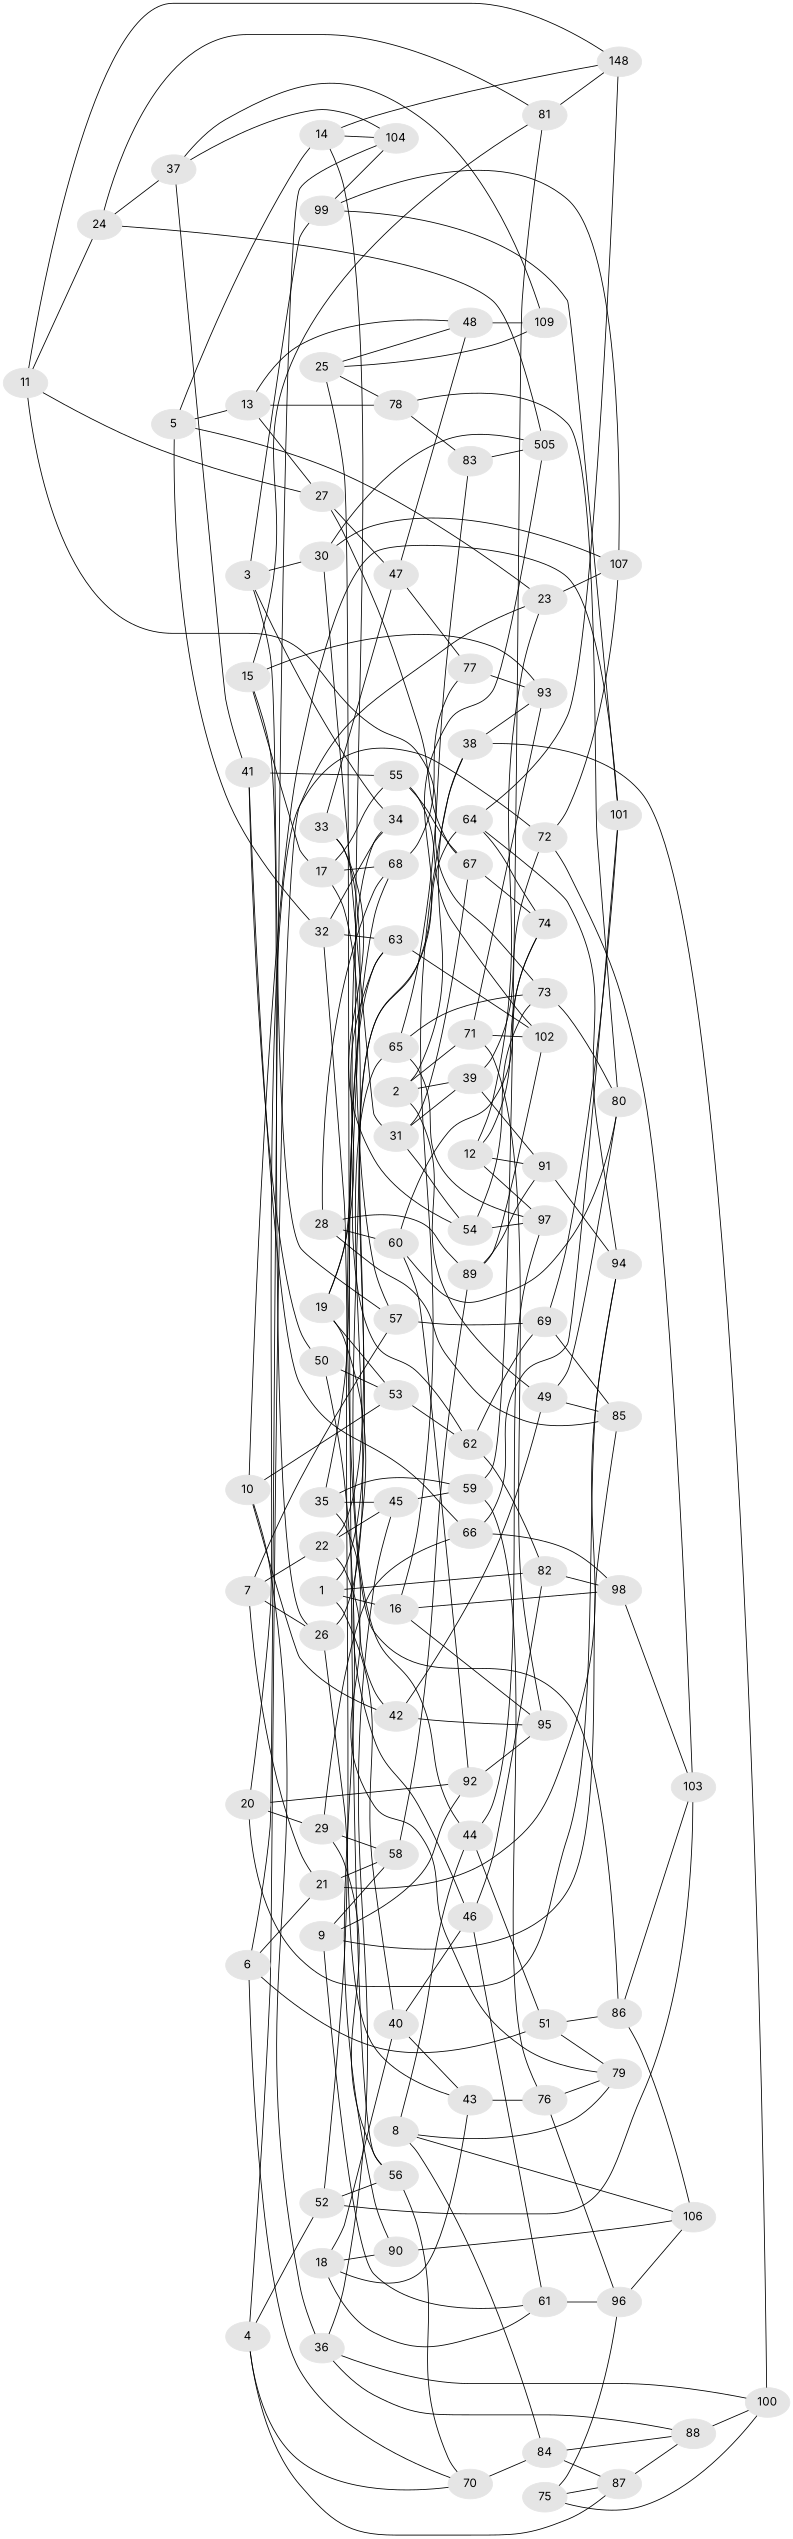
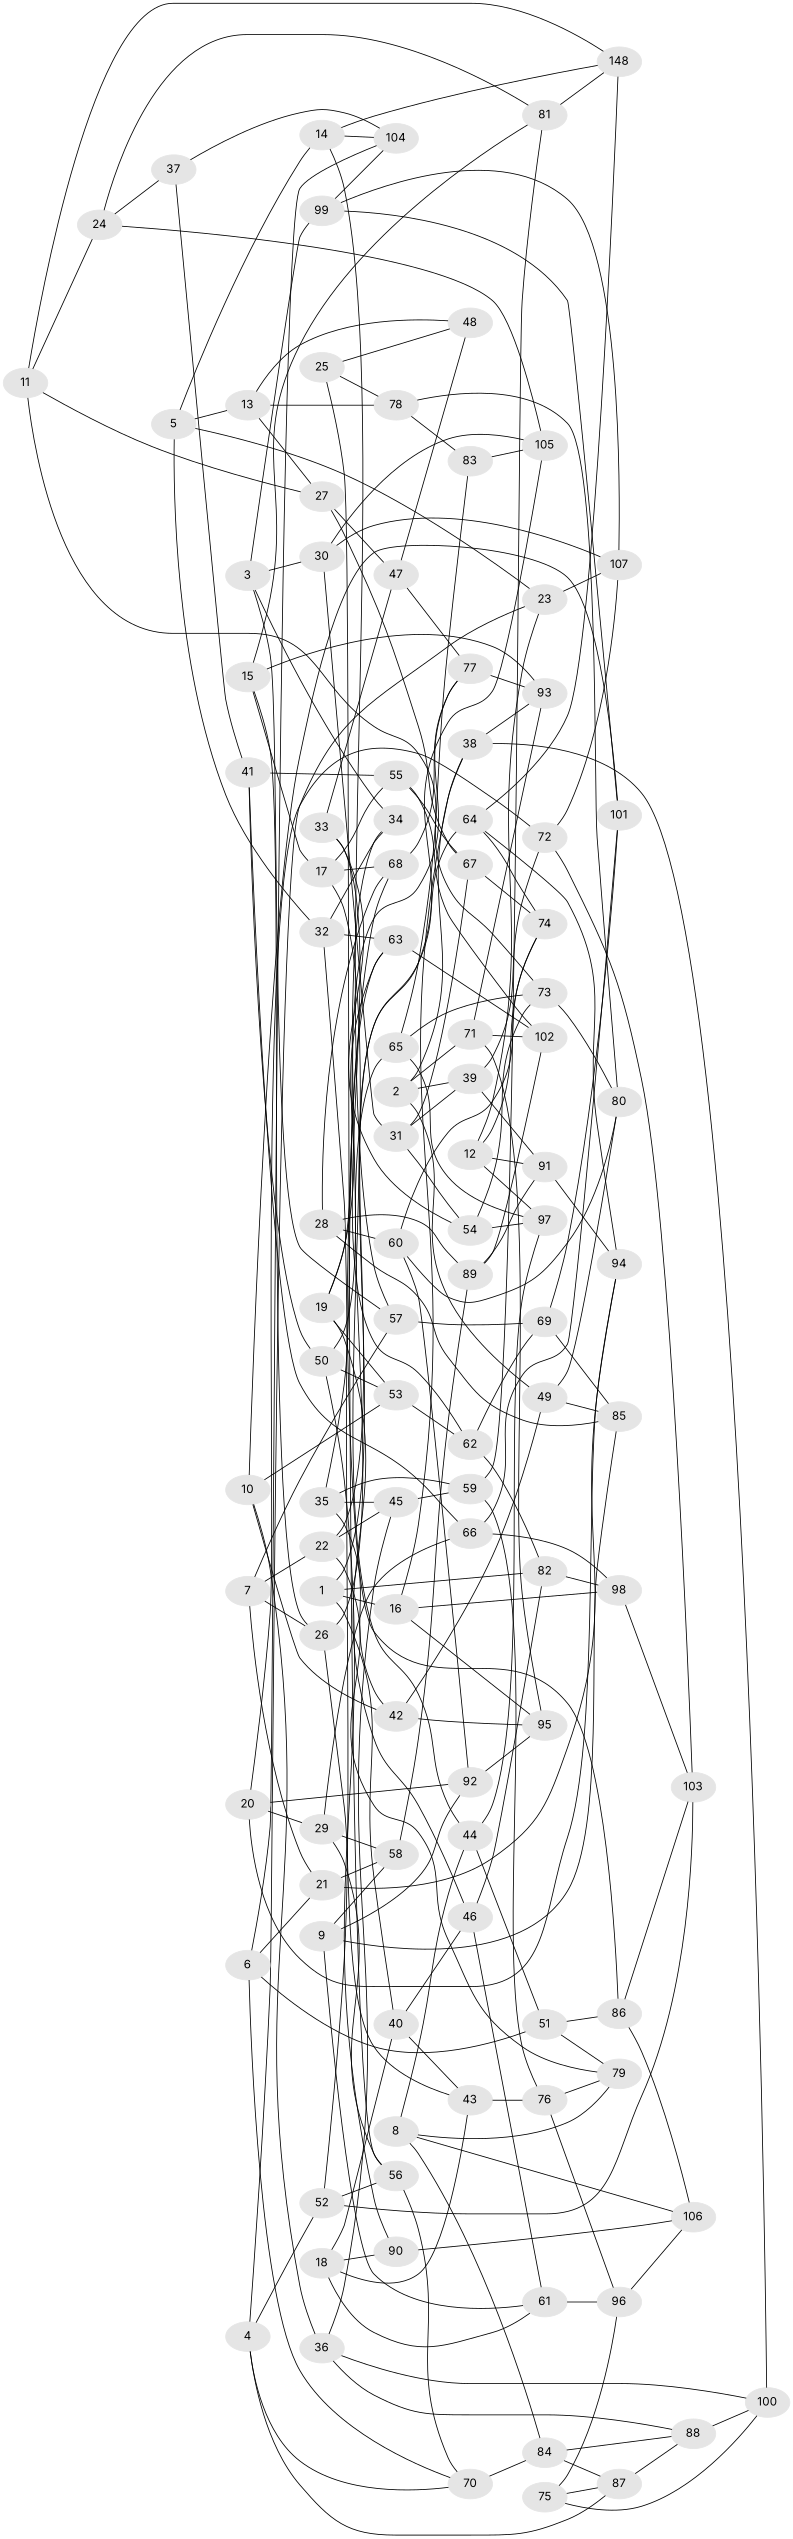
node "109": removed
node "505": label "505" -> "105"
edge "77" -- "50": added
